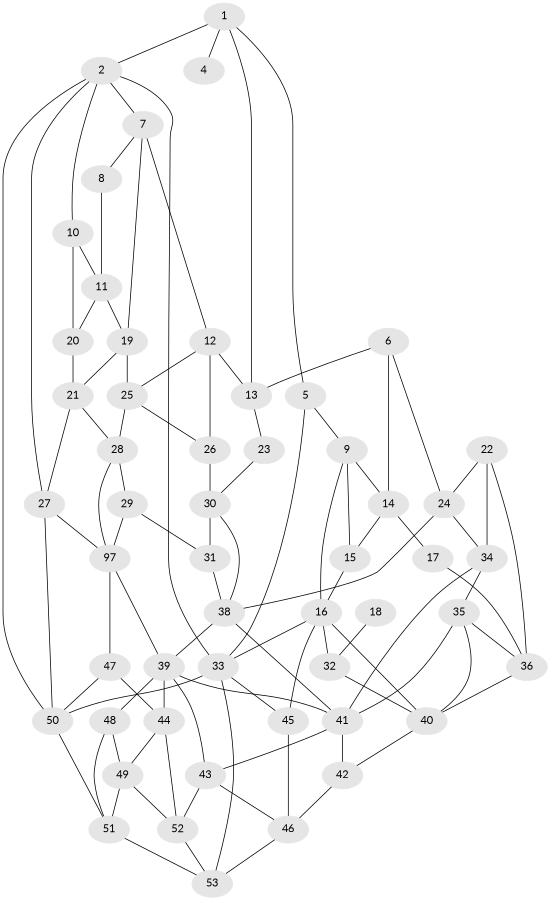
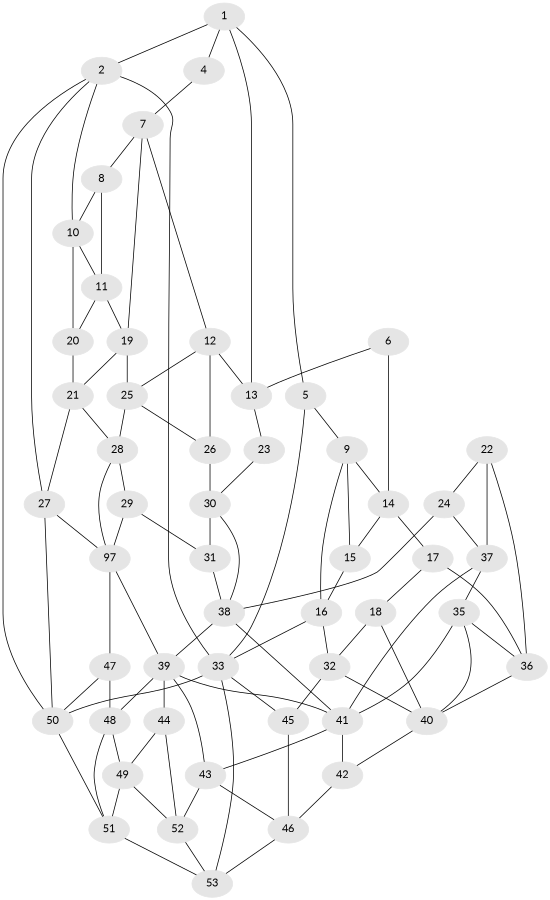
edge "2" -- "7": now "4" -- "7"
edge "8" -- "10": added
edge "6" -- "24": removed
node "34": label "34" -> "37"
edge "17" -- "18": added
edge "16" -- "40": now "18" -- "40"
edge "16" -- "45": now "32" -- "45"
edge "47" -- "44": now "47" -- "48"
